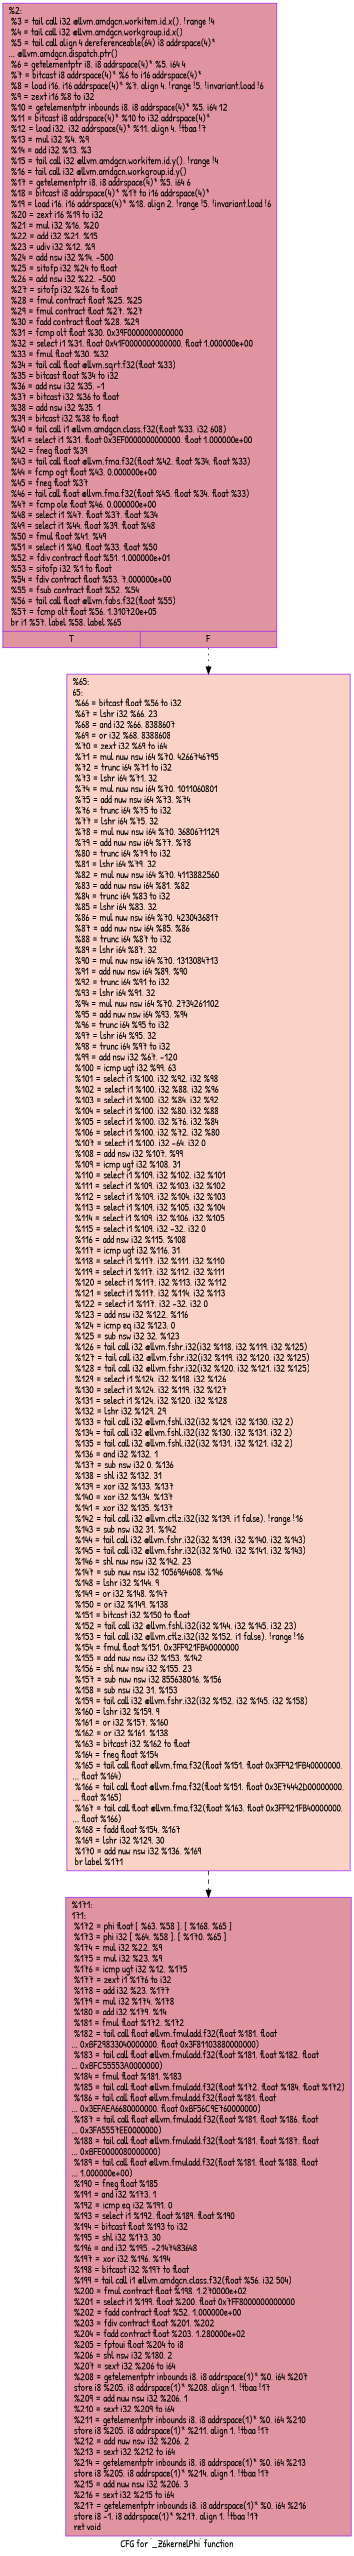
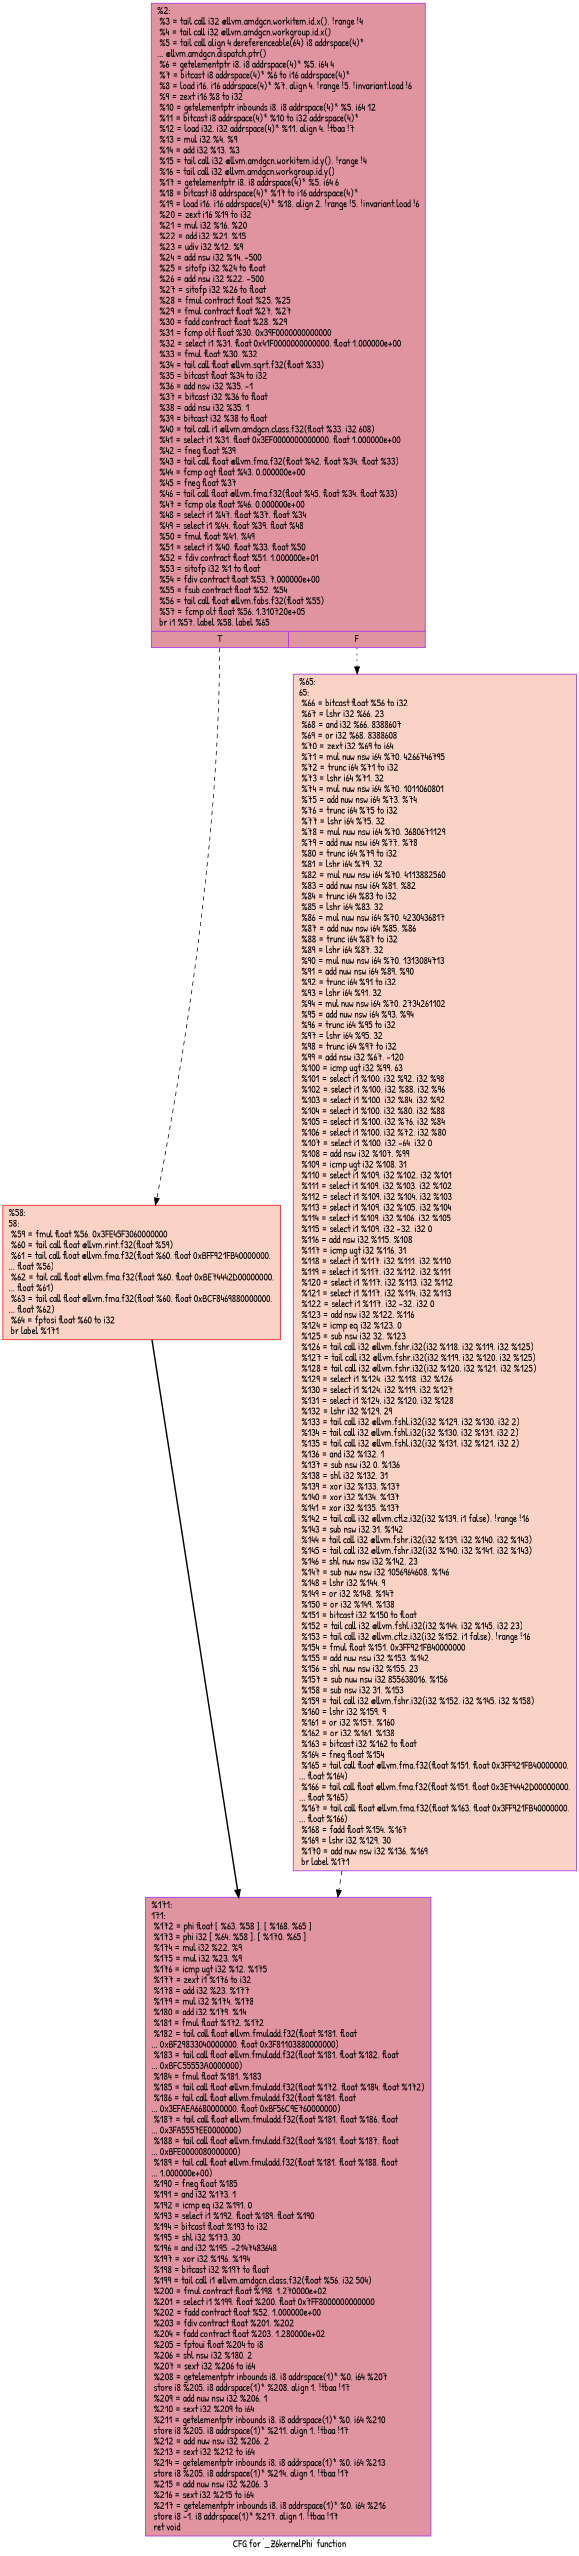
node "%58:": added
